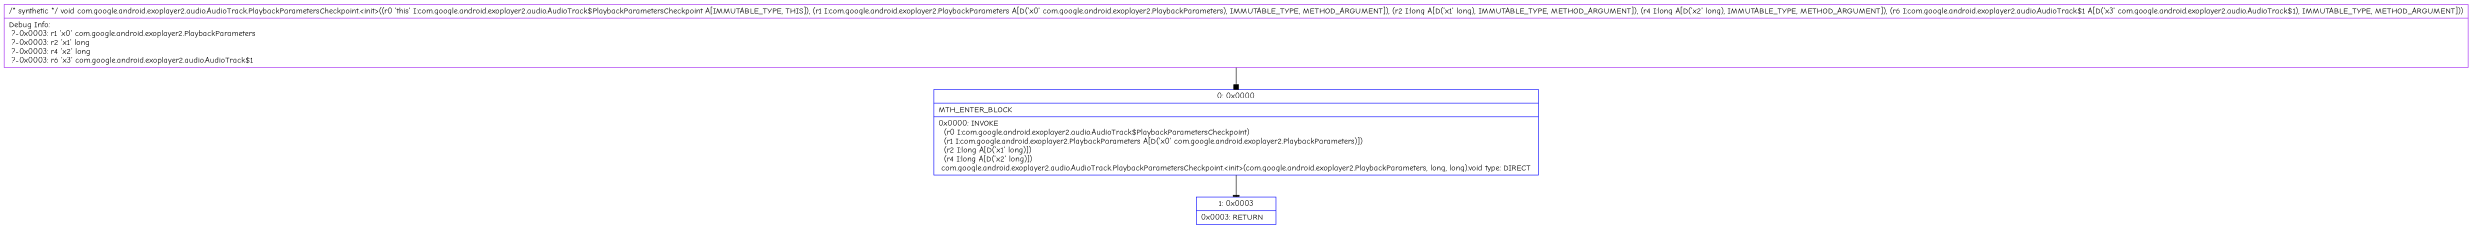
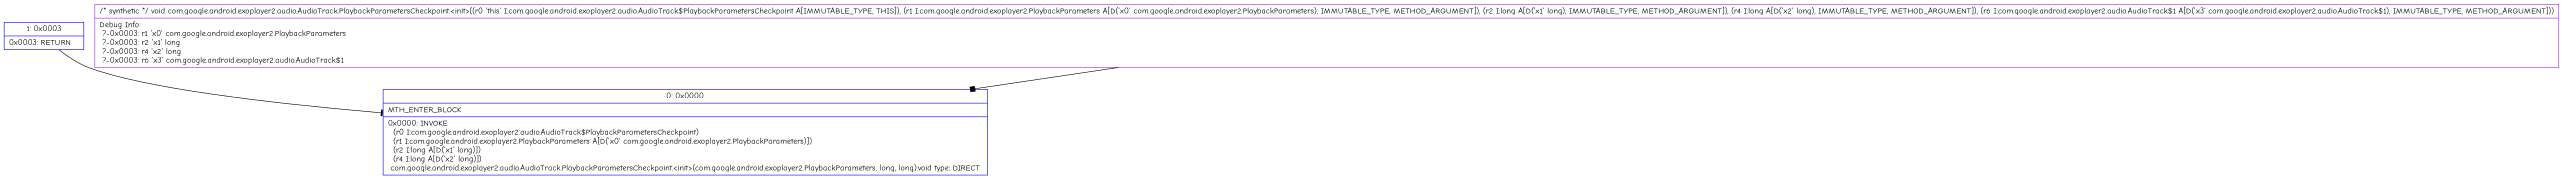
edge "0: 0x0000" -> "1: 0x0003": reversed
